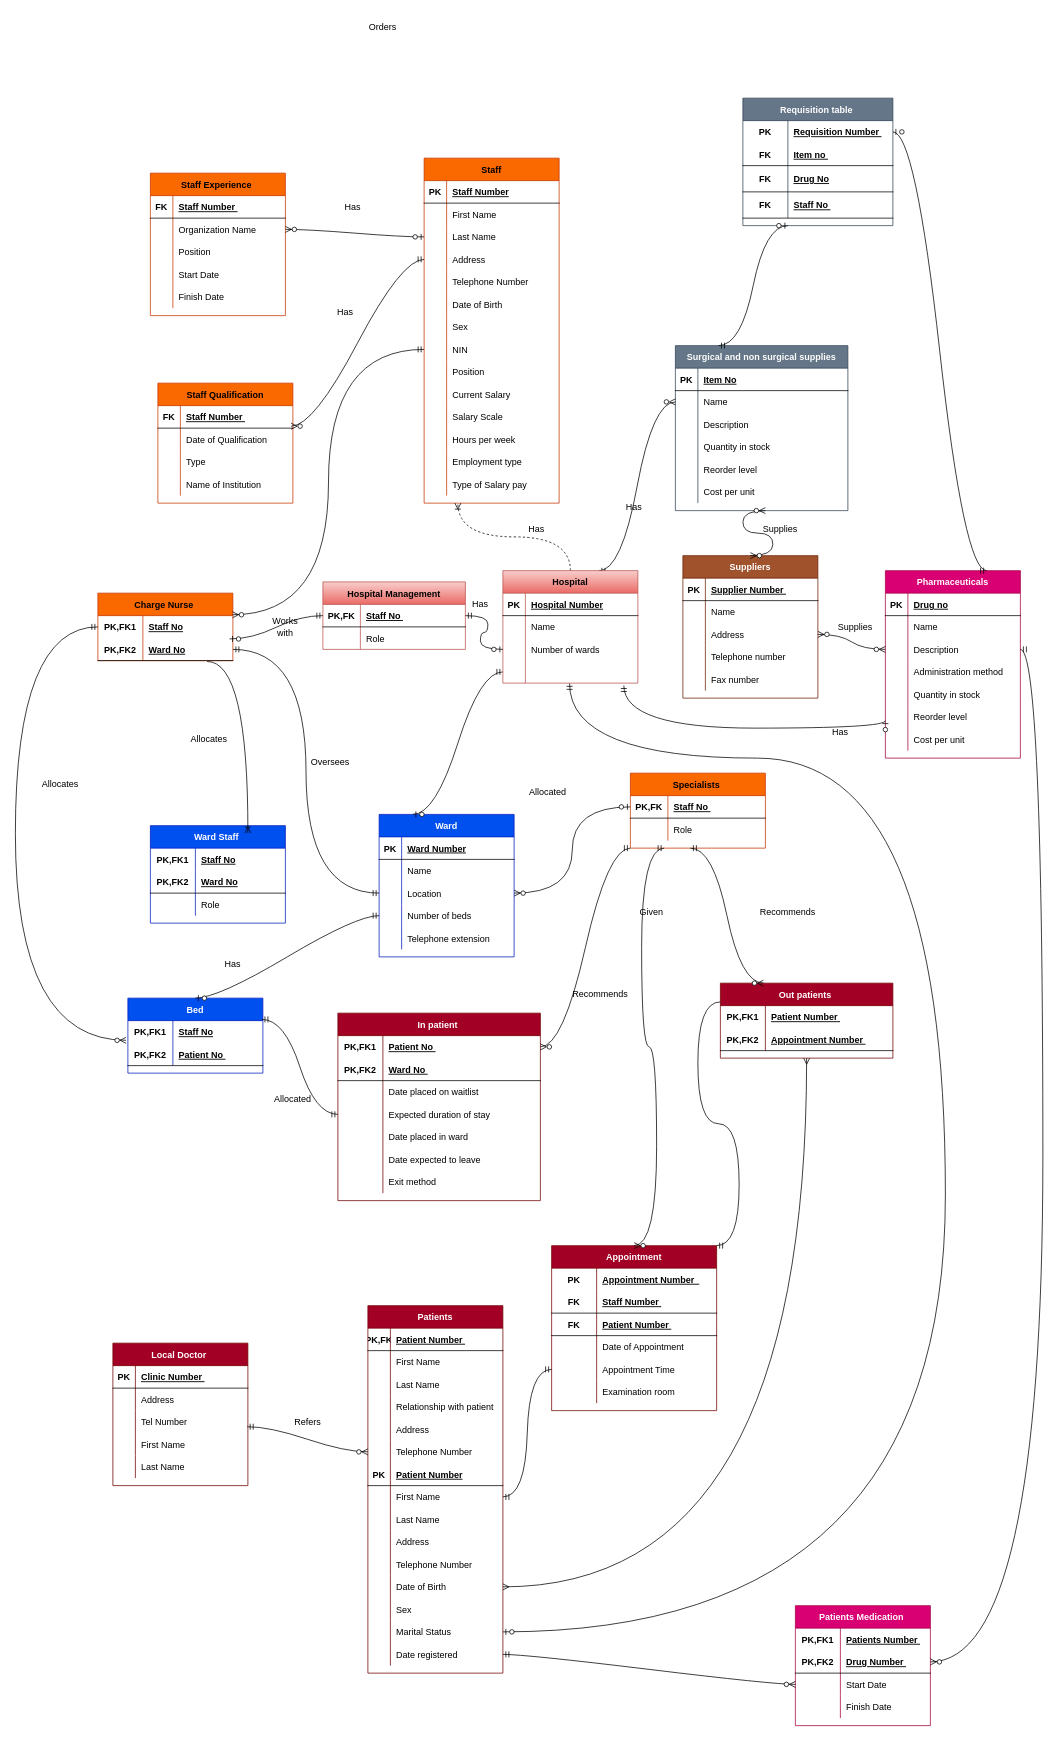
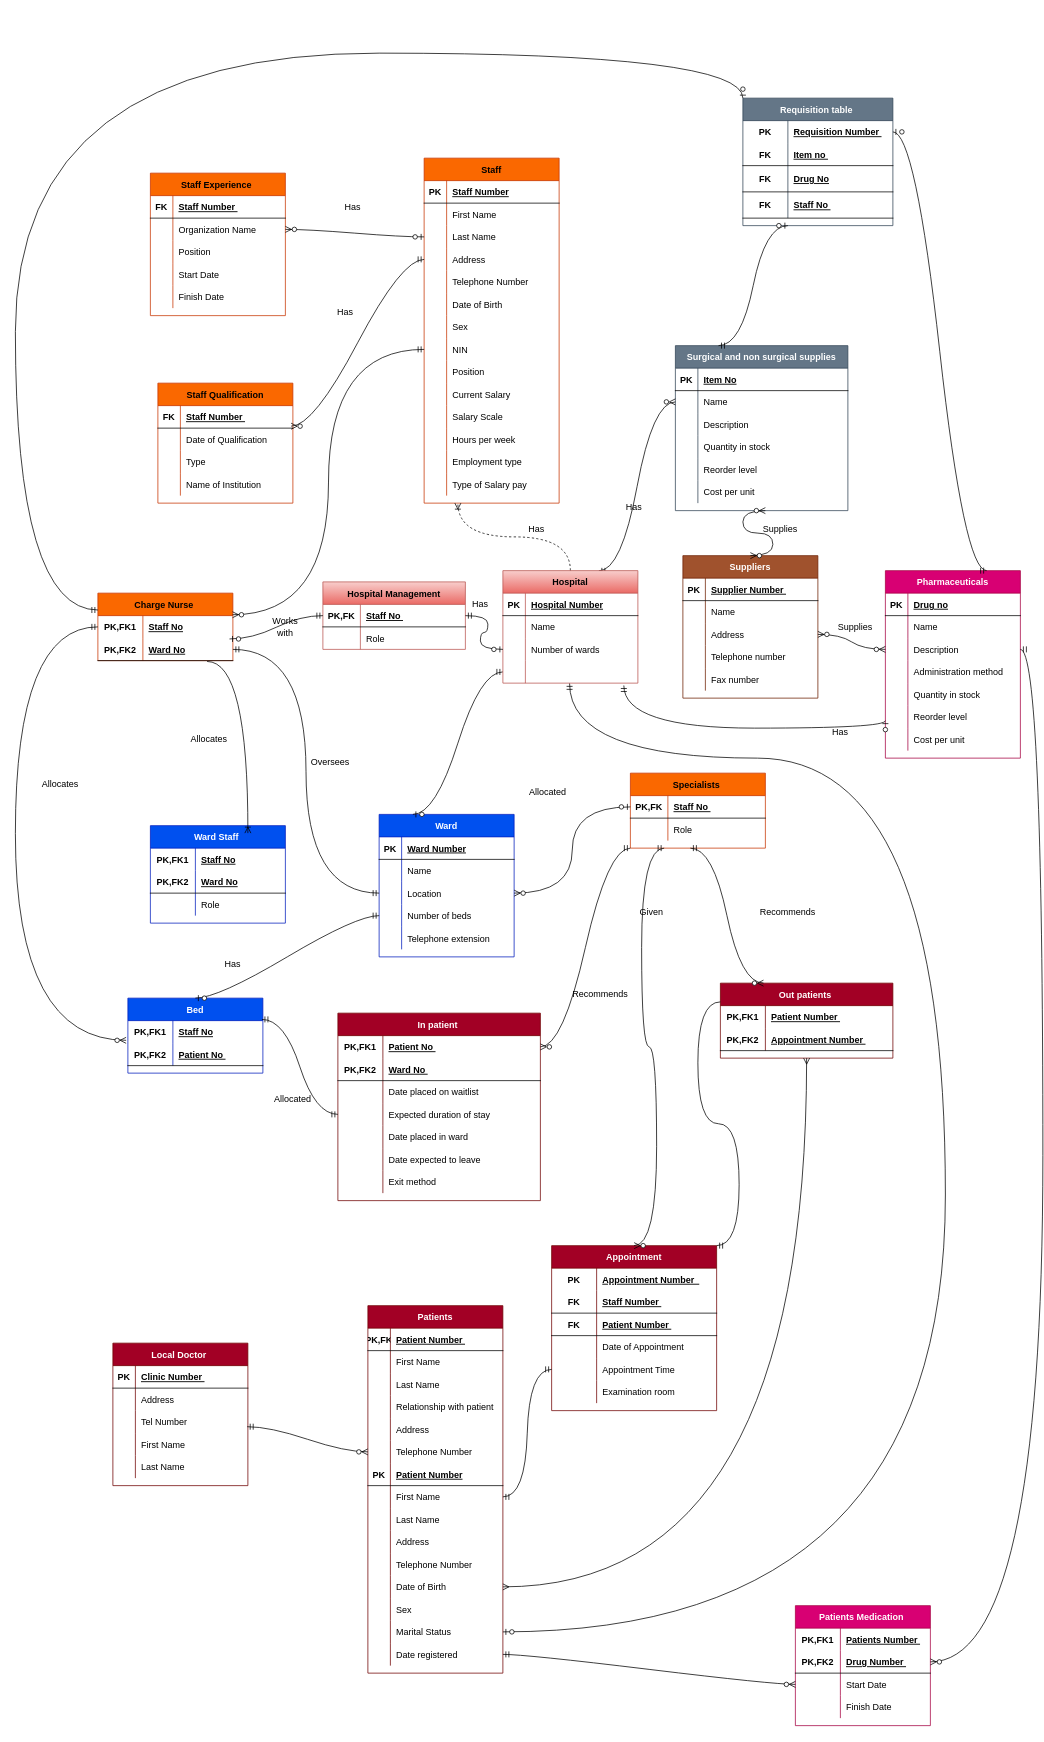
node "Orders": removed
edge "Requisition table" -- "Charge Nurse": added
node "Refers": removed
